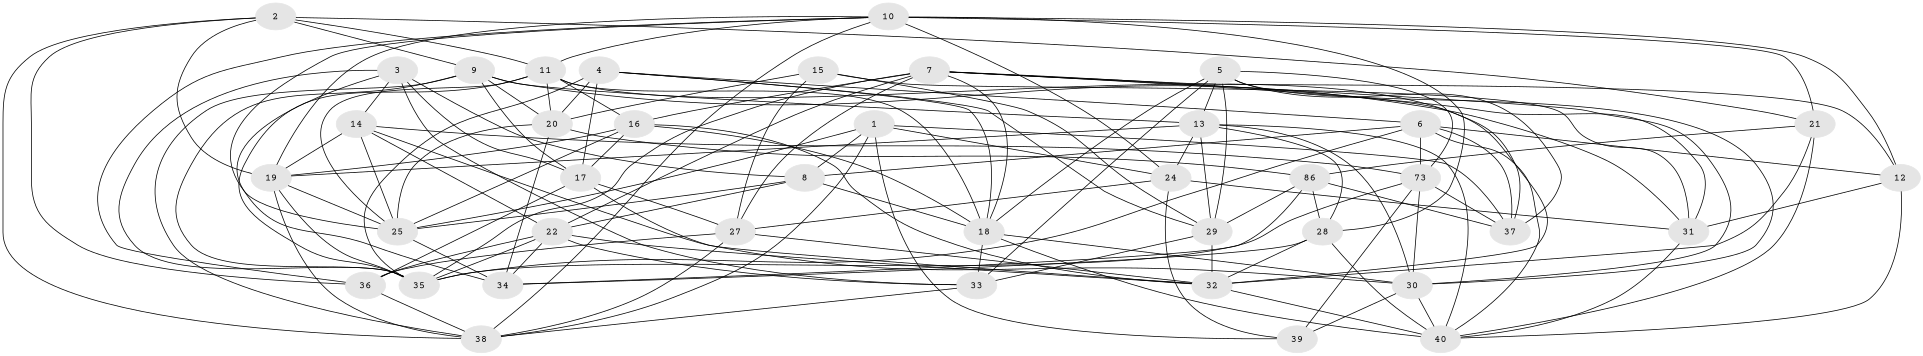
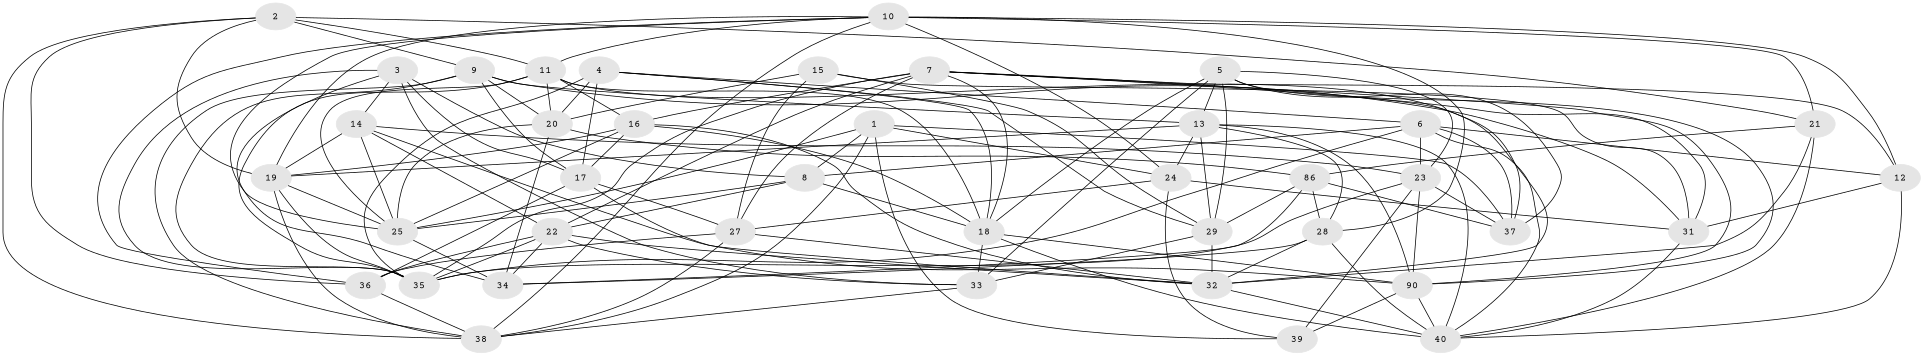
node "73": label "73" -> "23"
node "30": label "30" -> "90"
